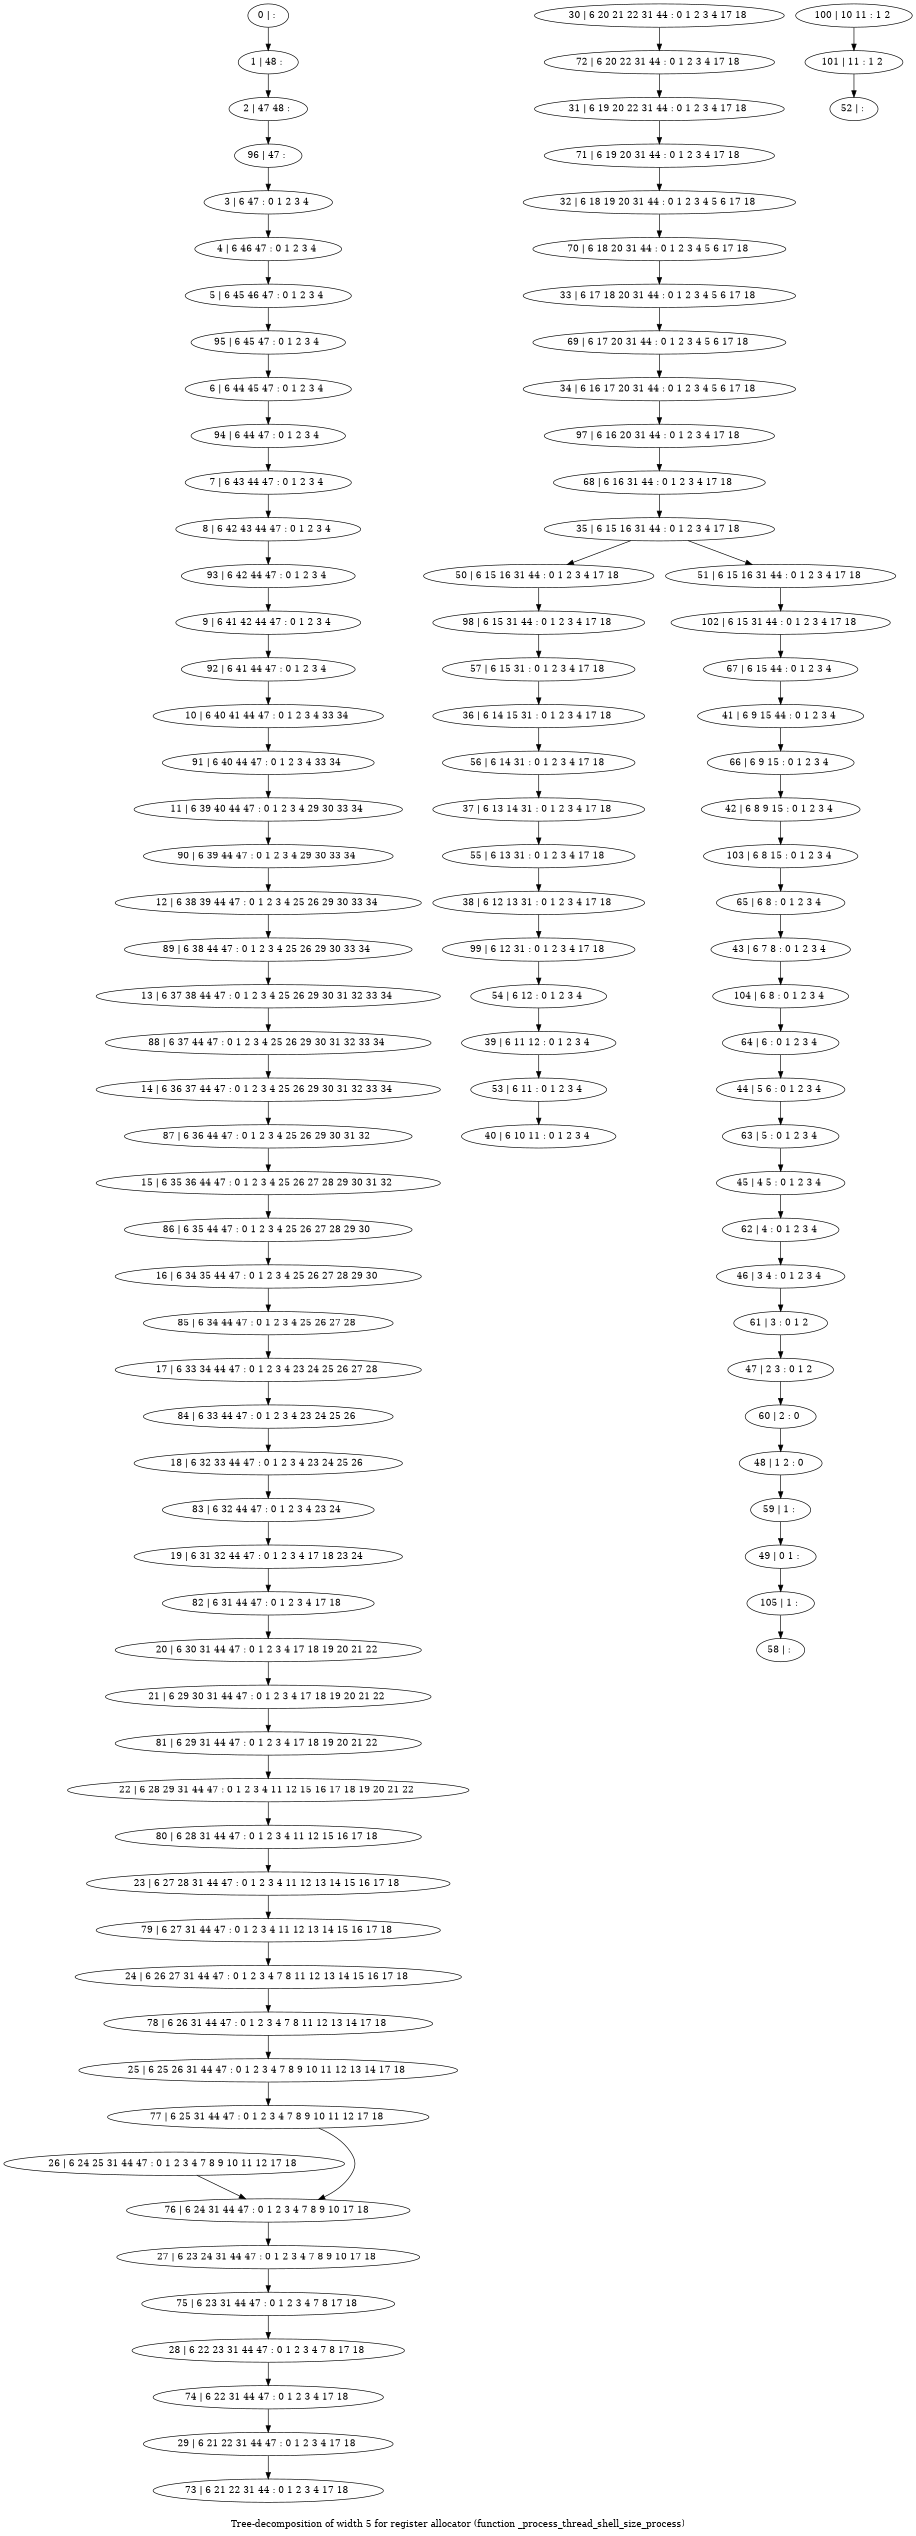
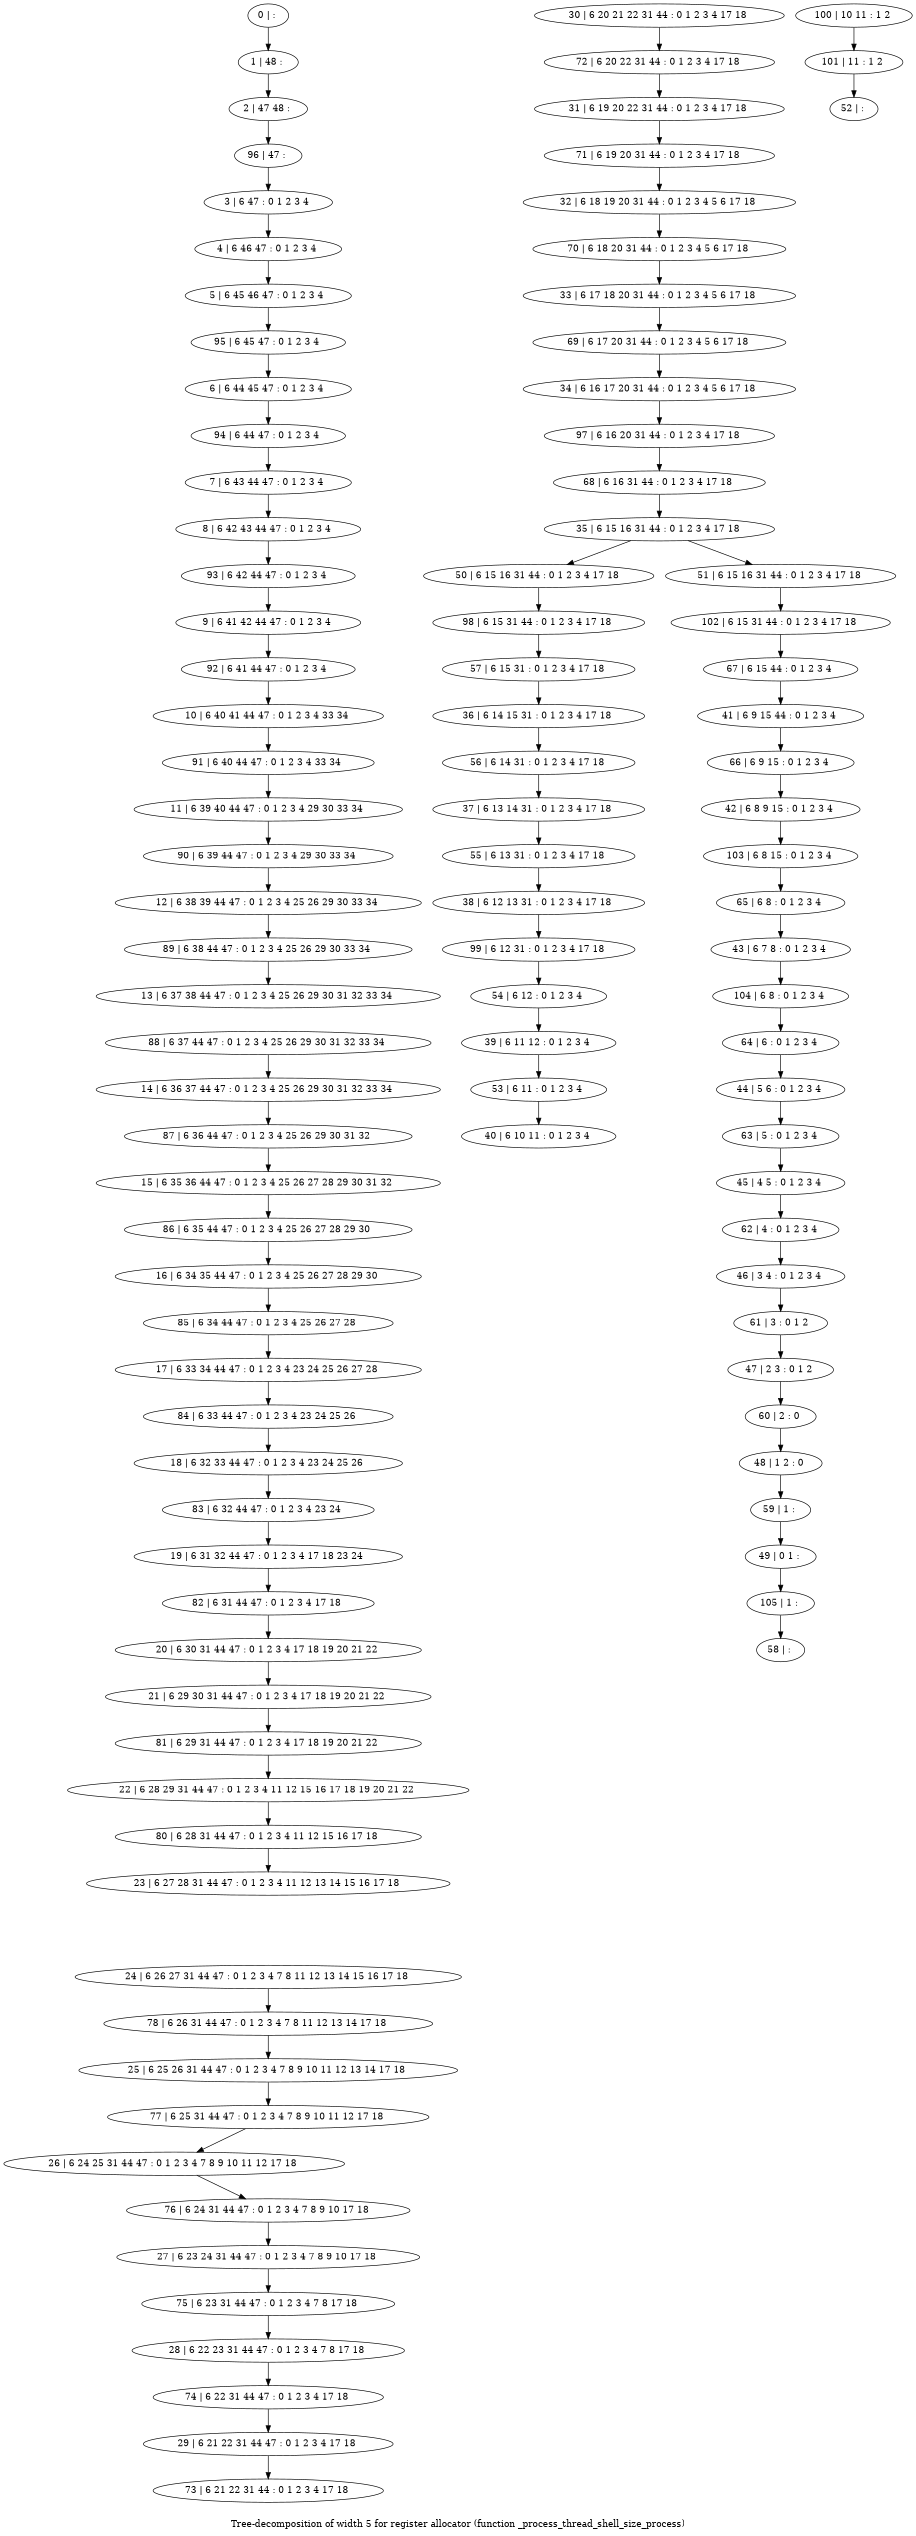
edge "13 | 6 37 38 44 47 : 0 1 2 3 4 25 26 29 30 31 32 33 34" -> "88 | 6 37 44 47 : 0 1 2 3 4 25 26 29 30 31 32 33 34": removed
node "79 | 6 27 31 44 47 : 0 1 2 3 4 11 12 13 14 15 16 17 18": removed
edge "77 | 6 25 31 44 47 : 0 1 2 3 4 7 8 9 10 11 12 17 18" -> "76 | 6 24 31 44 47 : 0 1 2 3 4 7 8 9 10 17 18": now "77 | 6 25 31 44 47 : 0 1 2 3 4 7 8 9 10 11 12 17 18" -> "26 | 6 24 25 31 44 47 : 0 1 2 3 4 7 8 9 10 11 12 17 18"
